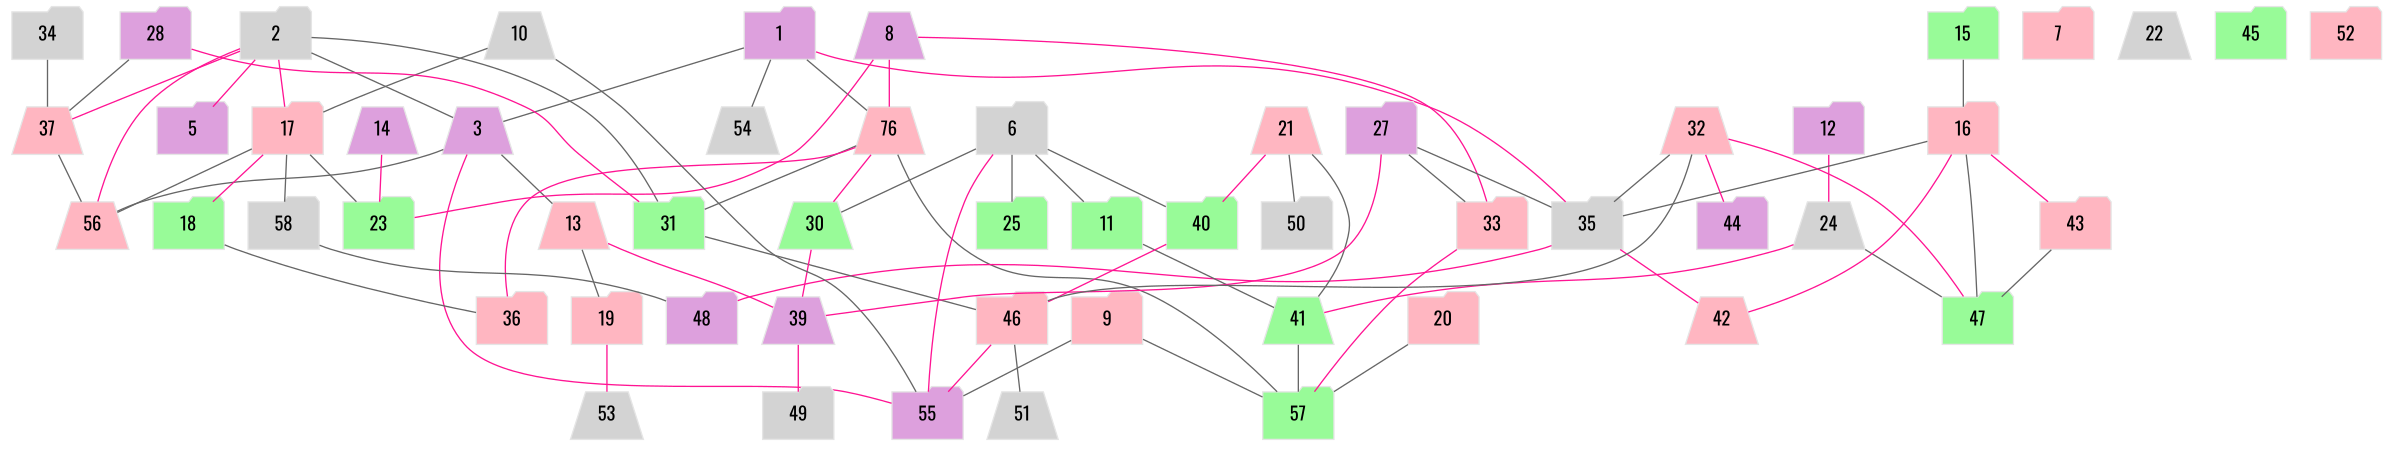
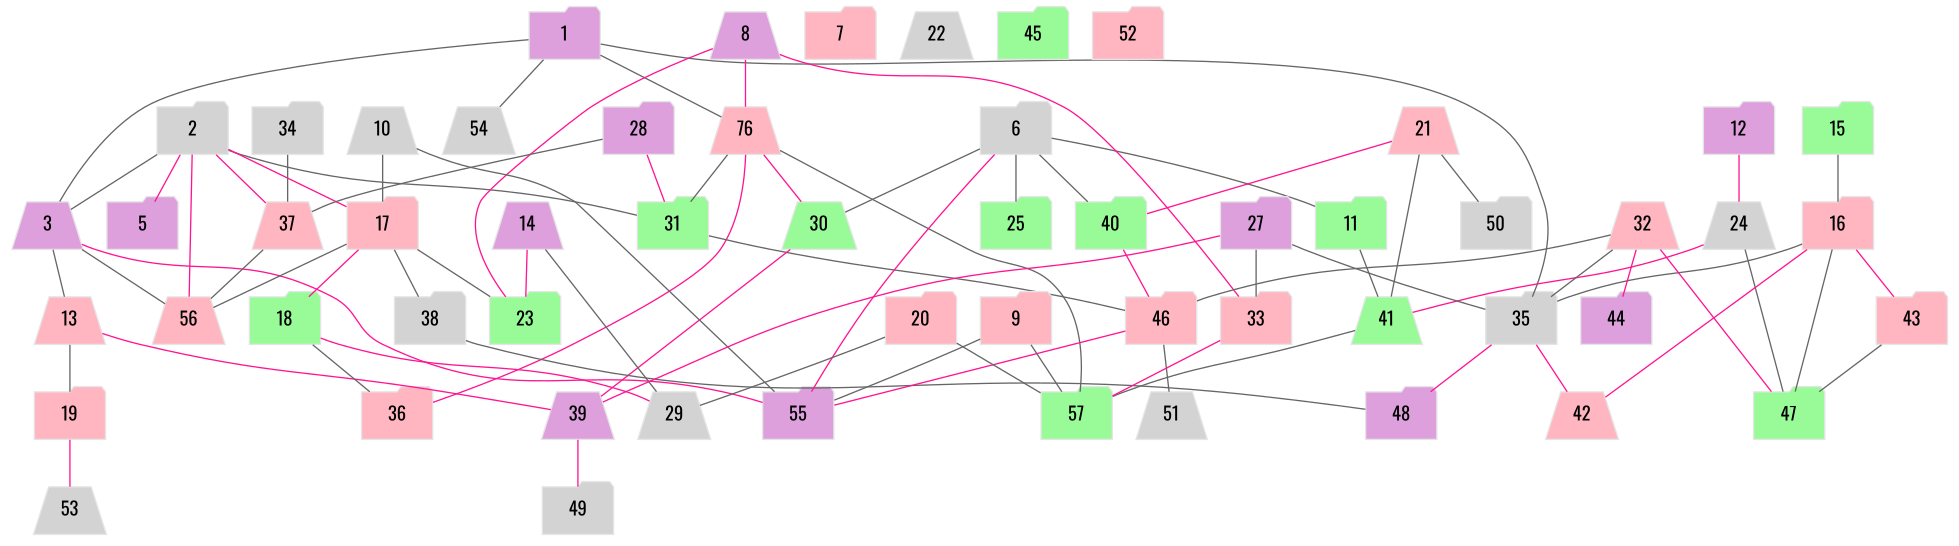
edge "1" -- "35": color deeppink -> gray40
node "58": label "58" -> "38"
node "29": added
